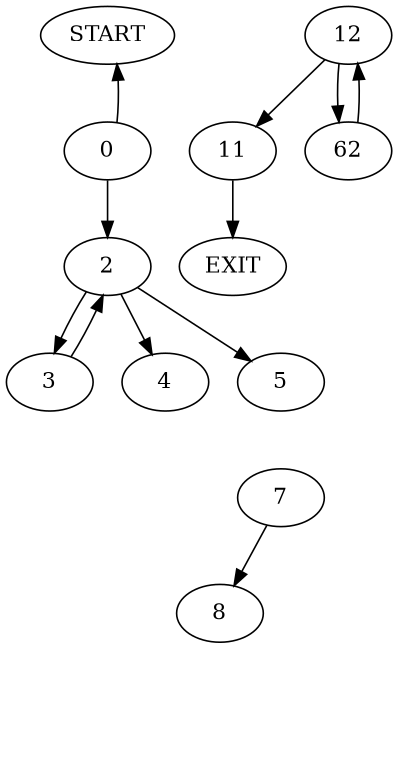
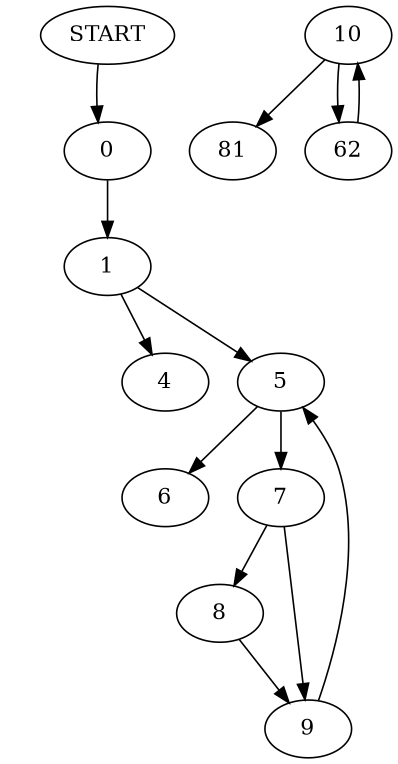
node "12": label "12" -> "10"
edge "0" -> "START": reversed
node "11": label "11" -> "81"
node "2": label "2" -> "1"
node "EXIT": removed
node "3": removed
edge "5" -> "7": added
node "6": added
node "9": added
